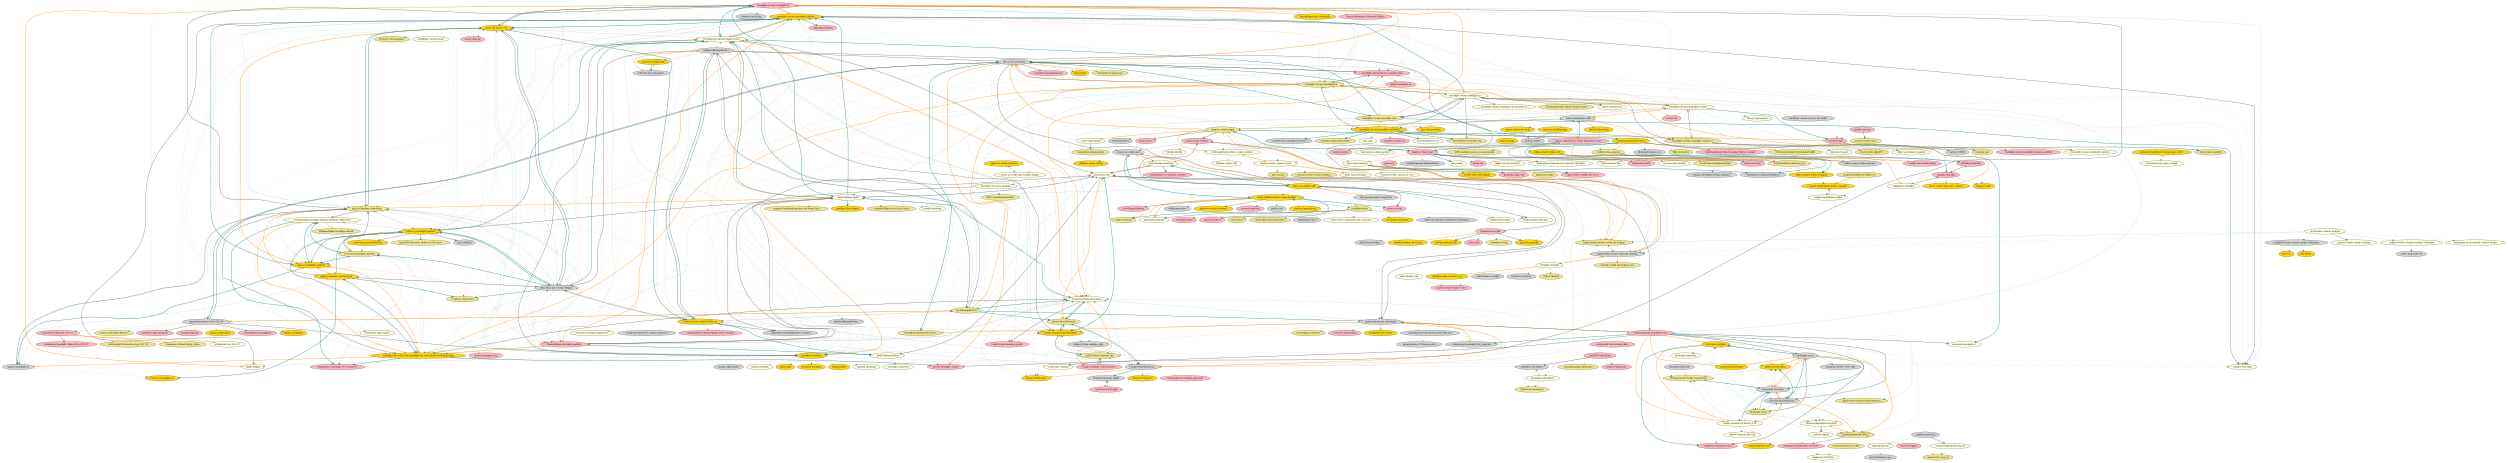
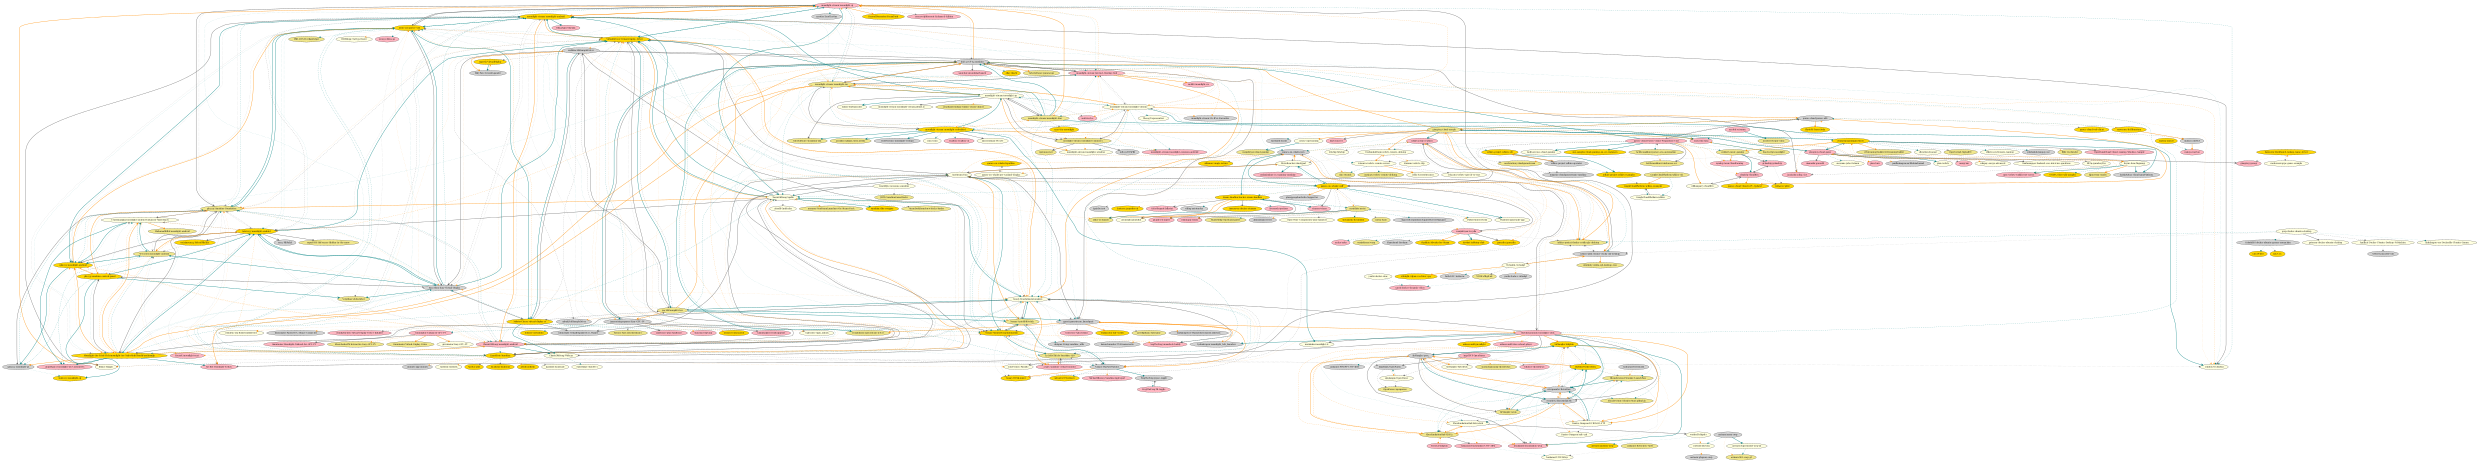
node "VirtualDrivers/Virtual-Display-Driver": fillcolor lightyellow -> gold
node "aws-samples/cloud-gaming-on-ec2-instances": added
edge "TheElixZammuto/moonlight-xbox" -> "cgarst/gamestream_launchpad": now "TheElixZammuto/moonlight-xbox" -> "Nonary/ResolutionAutomation"
edge "Axixi2233/moonlight-android" -> "LizardByte/Sunshine": added
edge "SirMangler/pcsx2" -> "unknownskl/greenlight": now "SirMangler/pcsx2" -> "SirMangler/RetroPass"
